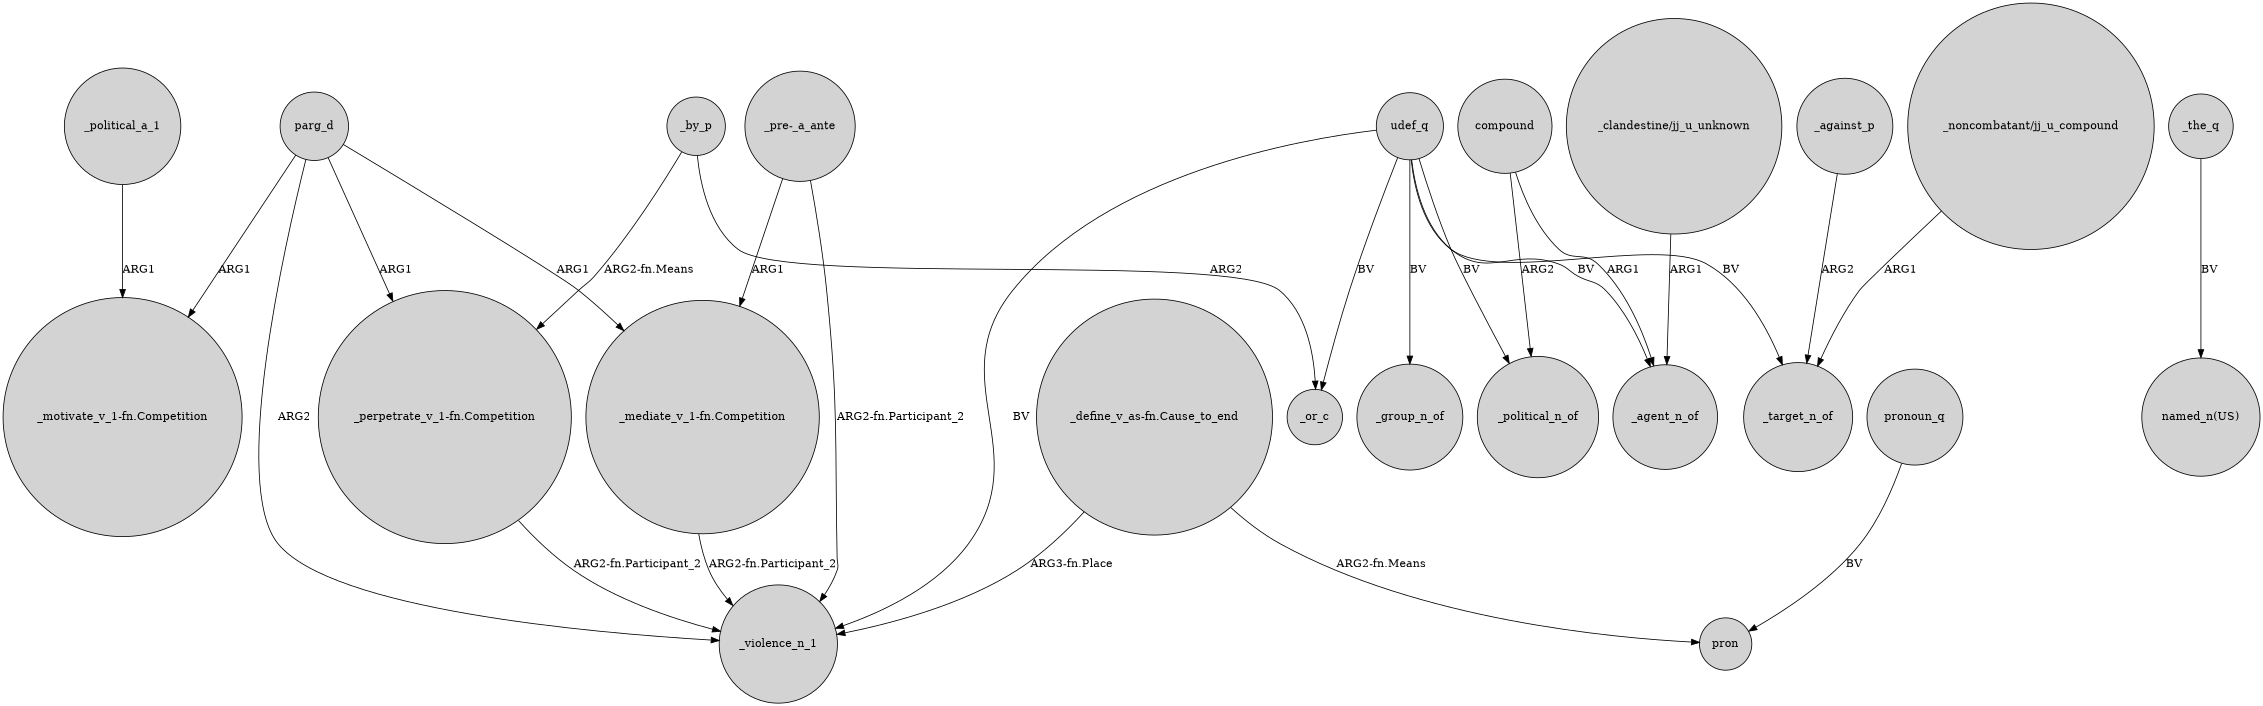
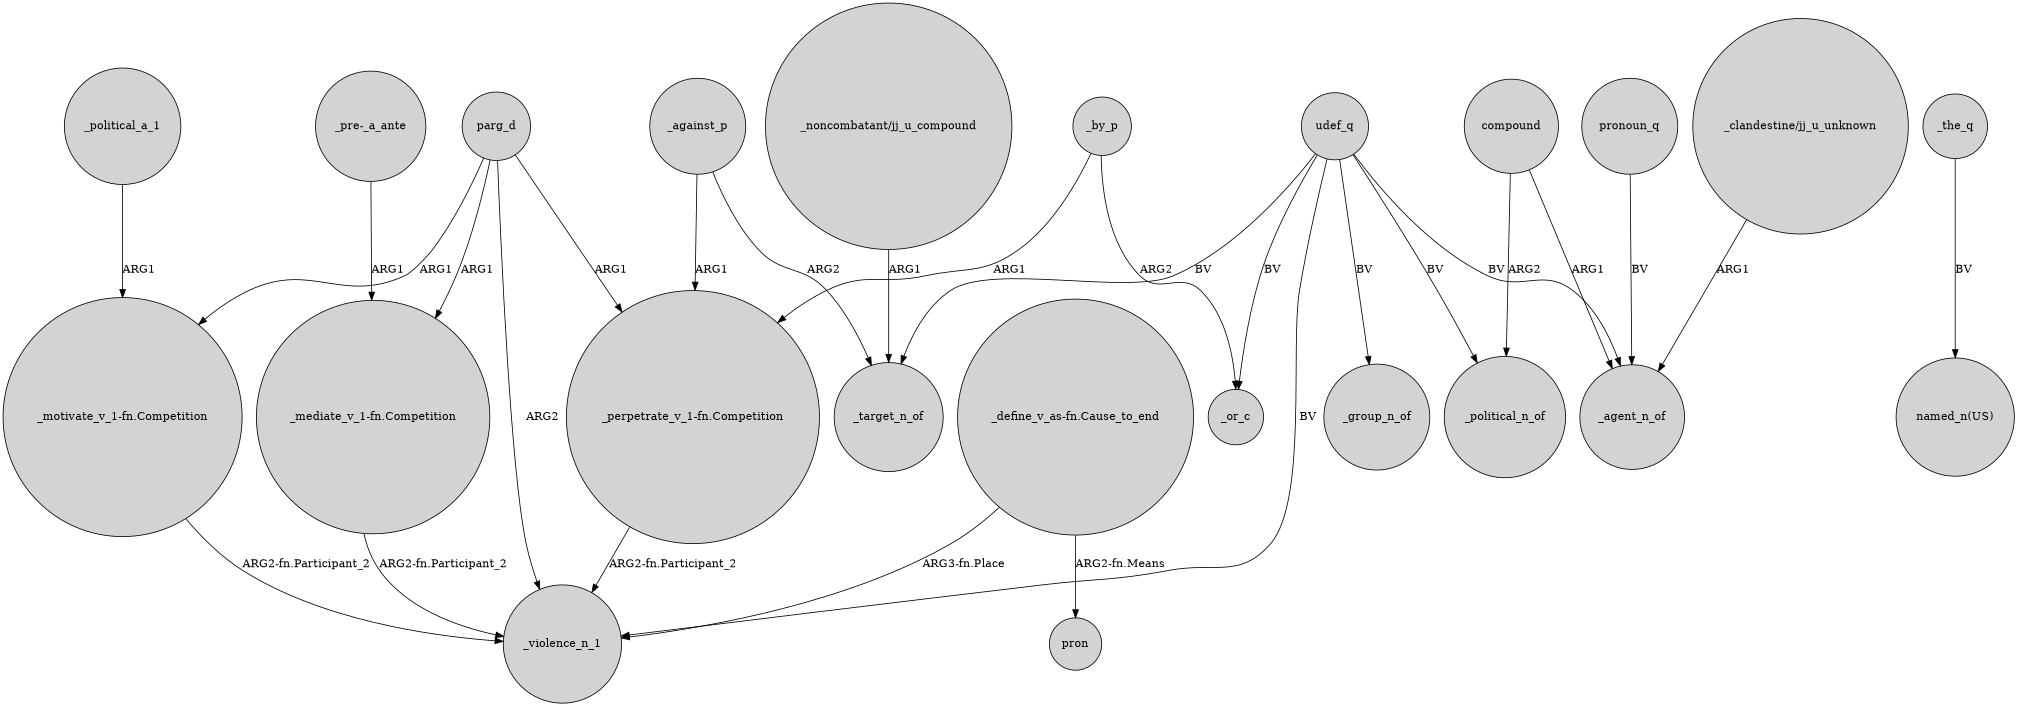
edge "_against_p" -> "_perpetrate_v_1-fn.Competition": added, label "ARG1"
edge "_by_p" -> "_perpetrate_v_1-fn.Competition": label "ARG2-fn.Means" -> "ARG1"
edge "_pre-_a_ante" -> "_violence_n_1": now "_motivate_v_1-fn.Competition" -> "_violence_n_1"
edge "pronoun_q" -> "pron": now "pronoun_q" -> "_agent_n_of"
